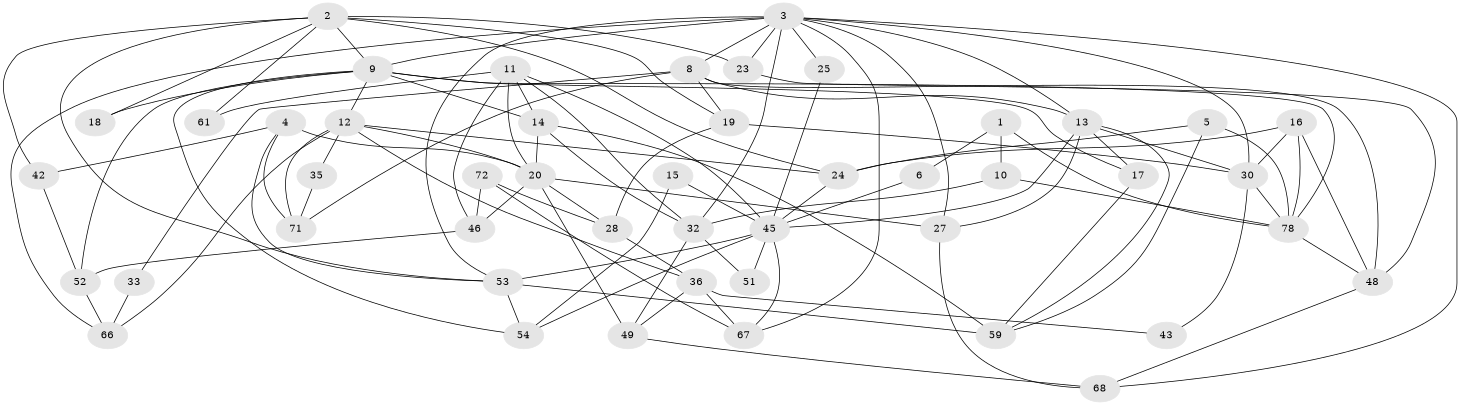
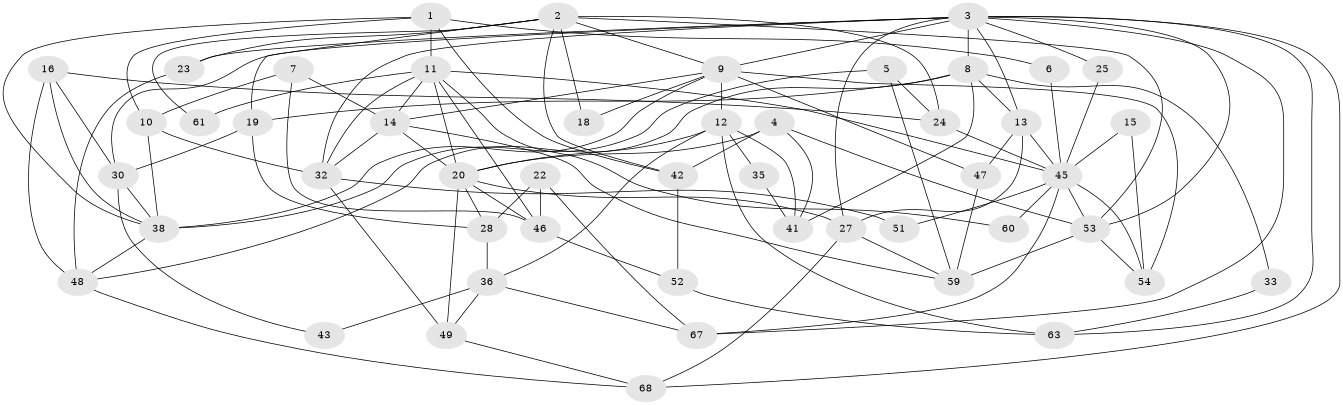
edge "1" -- "11": added
node "7": added
edge "9" -- "52": removed
edge "1" -- "42": added
edge "12" -- "24": removed
edge "13" -- "30": removed
node "72": label "72" -> "22"
node "17": label "17" -> "47"
node "71": label "71" -> "41"
node "60": added
node "78": label "78" -> "38"
edge "13" -- "59": now "27" -- "59"
node "66": label "66" -> "63"
